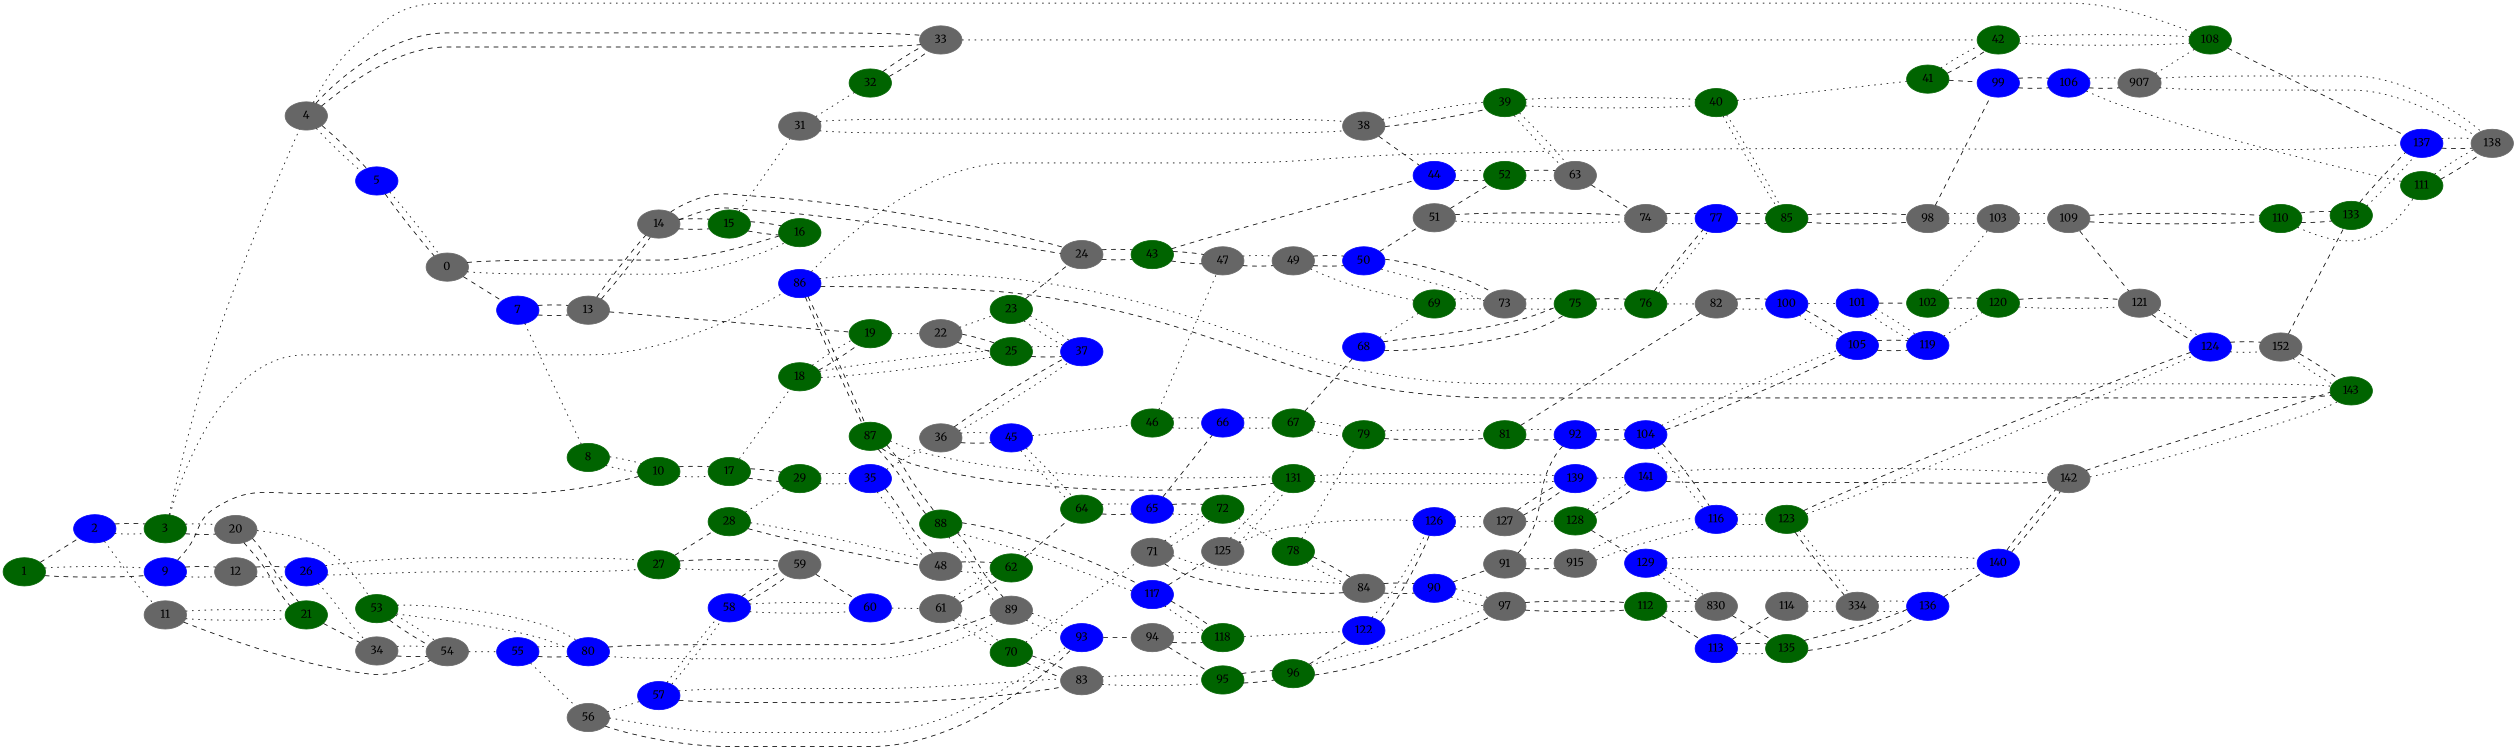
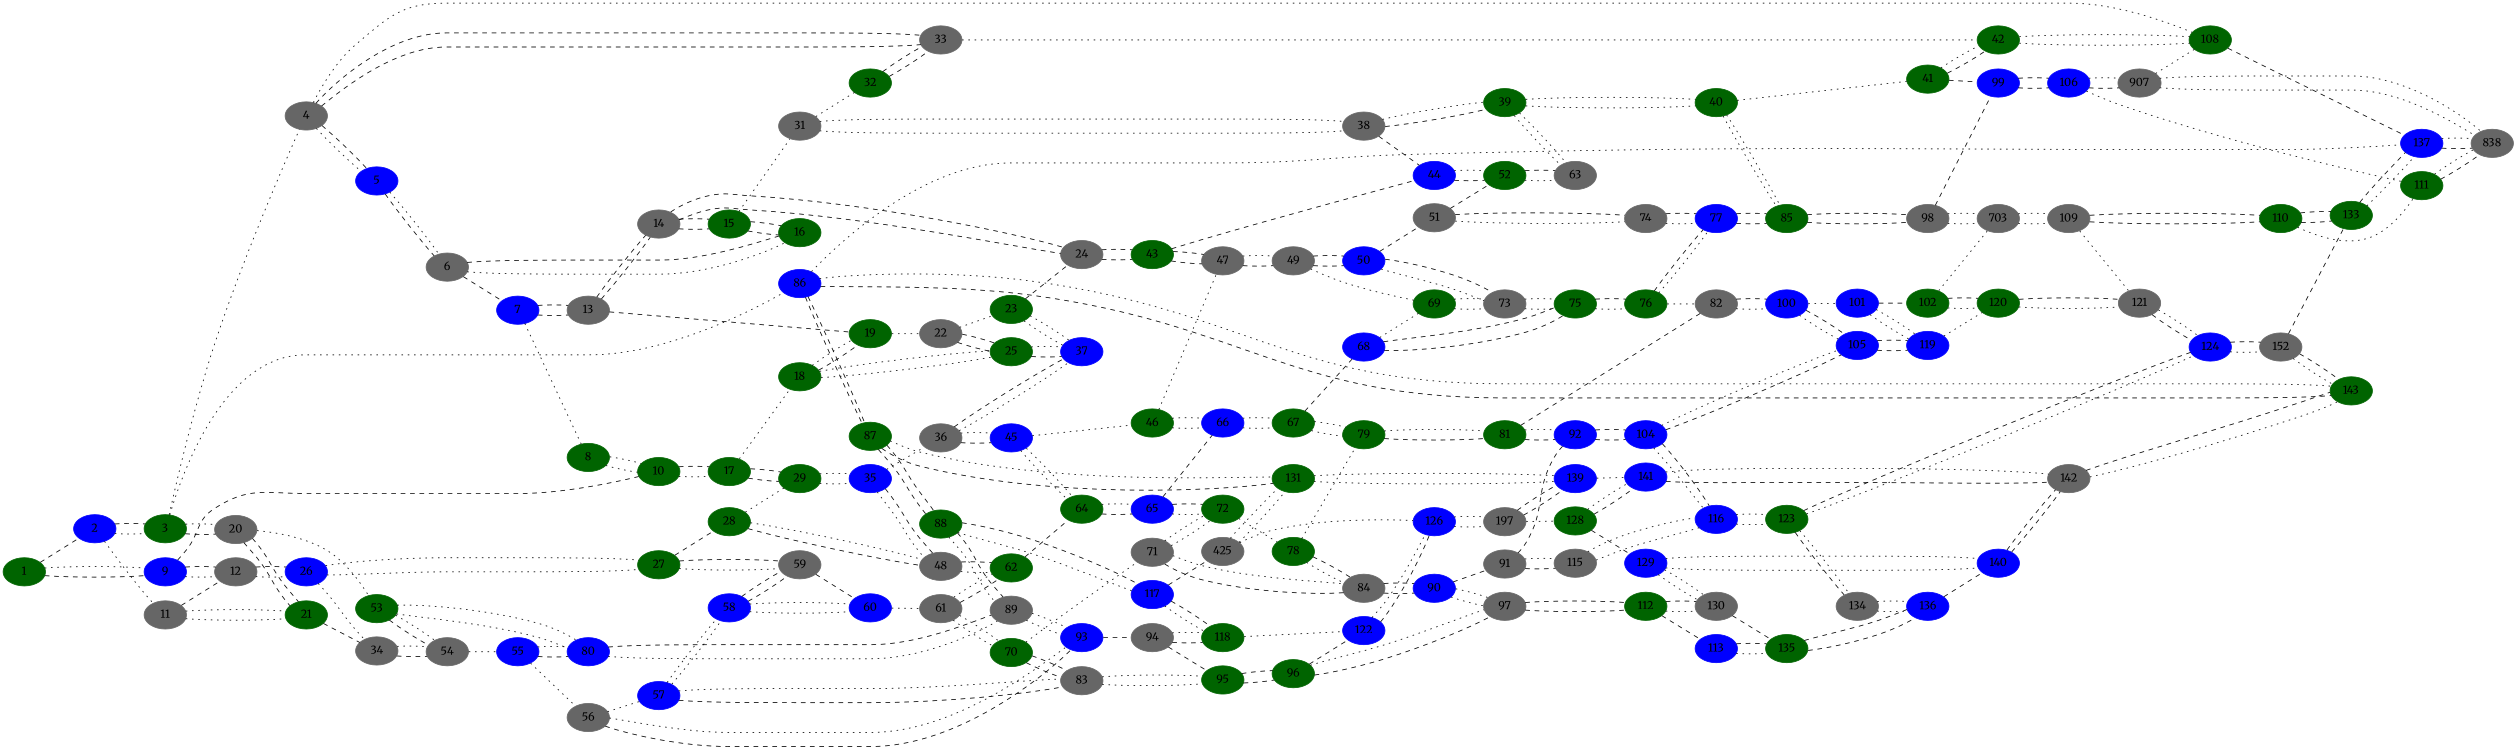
node "138": label "138" -> "838"
edge "63" -- "74": removed
node "103": label "103" -> "703"
edge "109" -- "121": style dashed -> dotted
node "0": label "0" -> "6"
node "127": label "127" -> "197"
node "125": label "125" -> "425"
node "915": label "915" -> "115"
node "830": label "830" -> "130"
node "114": removed
node "334": label "334" -> "134"
edge "11" -- "54": now "11" -- "12"
